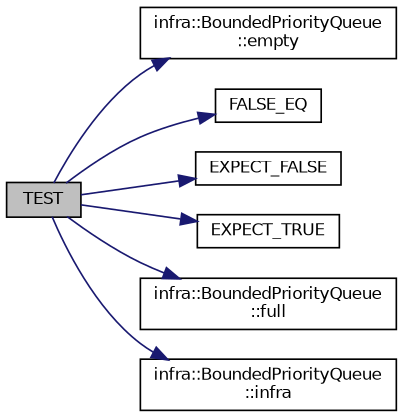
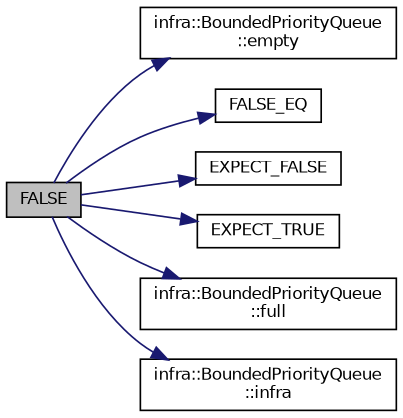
node "TEST": label "TEST" -> "FALSE"
